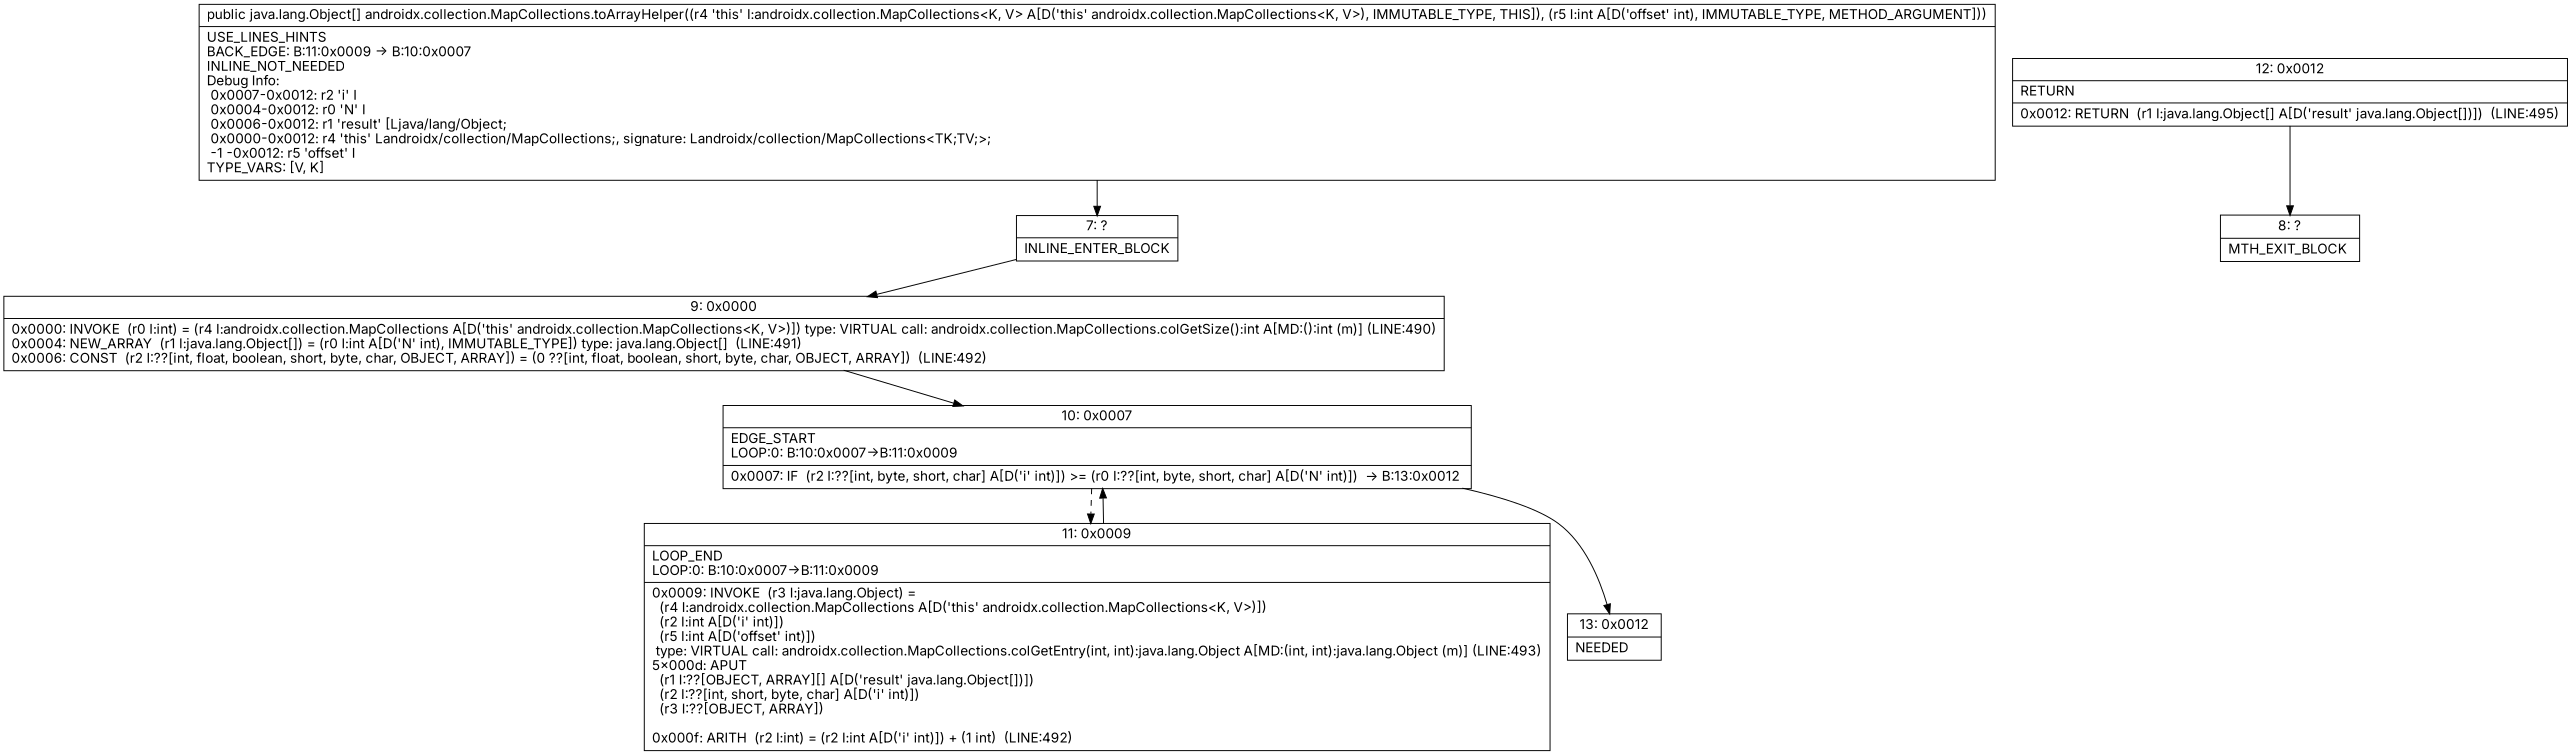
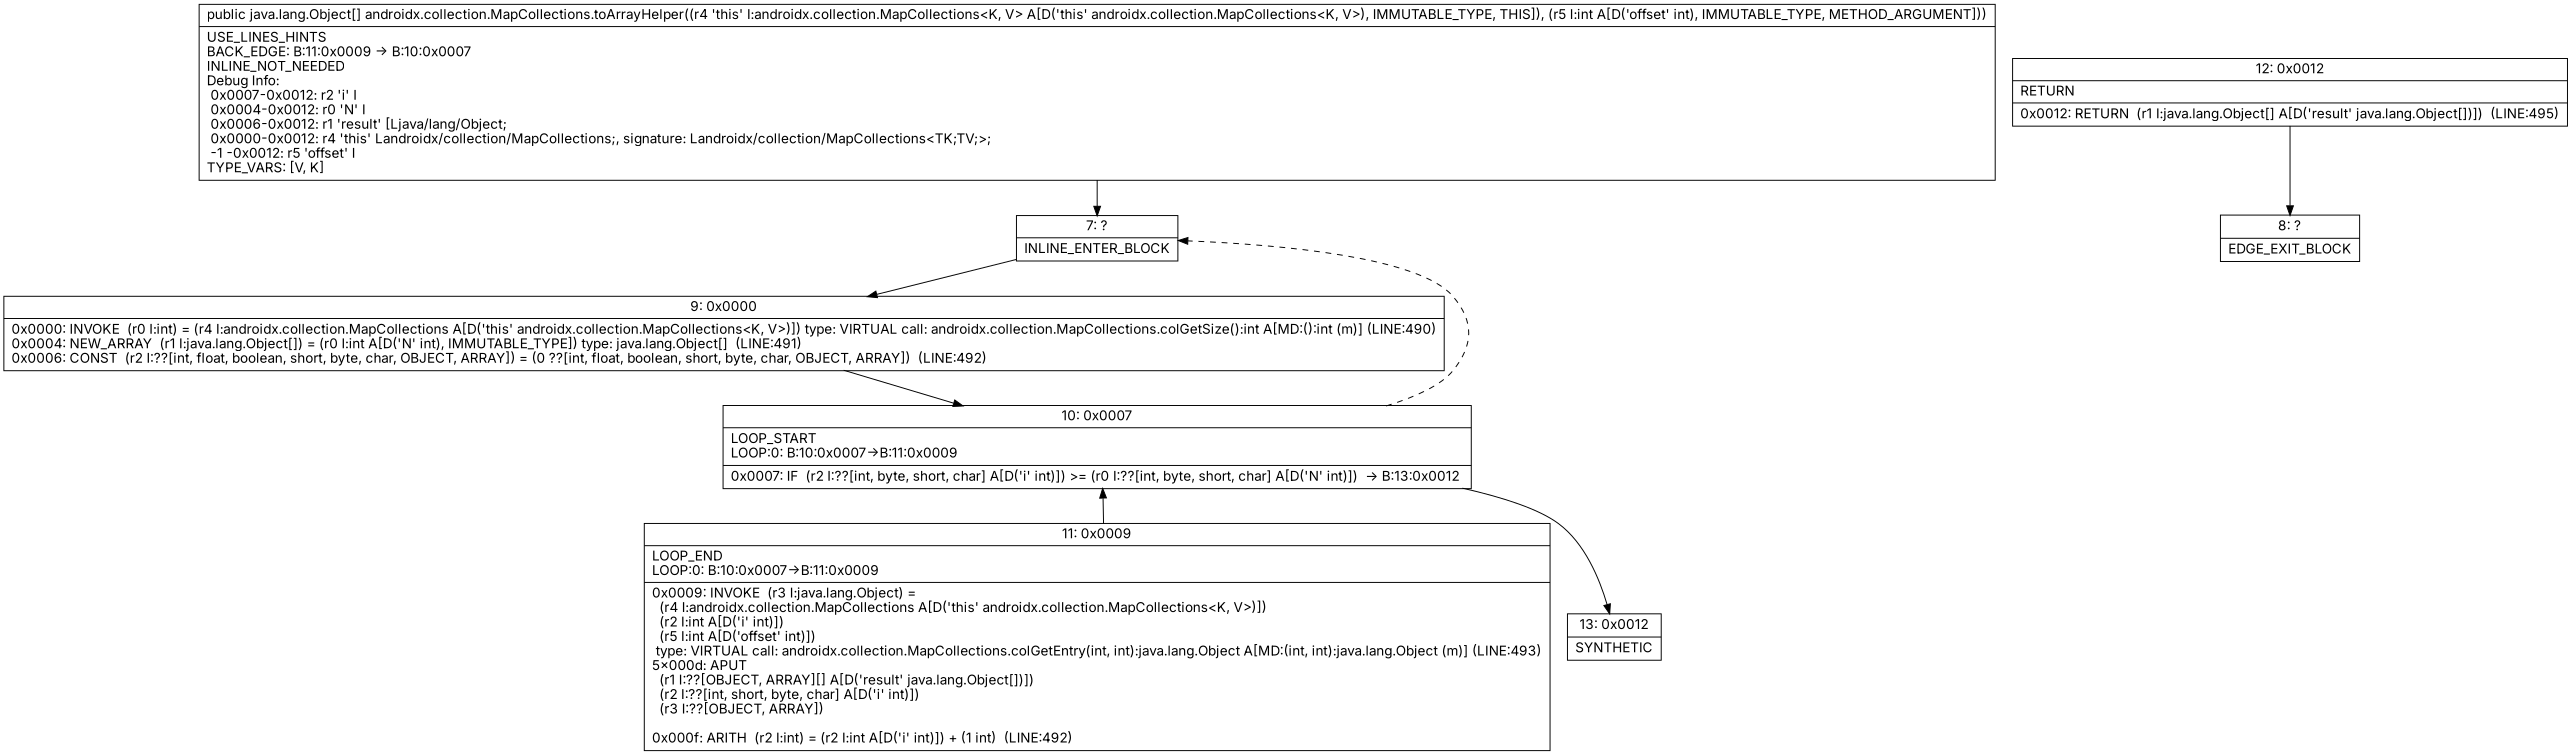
node "8: ?": text "MTH_EXIT_BLOCK" -> "EDGE_EXIT_BLOCK"
node "10: 0x0007": text "EDGE_START" -> "LOOP_START"
edge "10: 0x0007" -> "11: 0x0009": now "10: 0x0007" -> "7: ?"
node "13: 0x0012": text "NEEDED" -> "SYNTHETIC"
